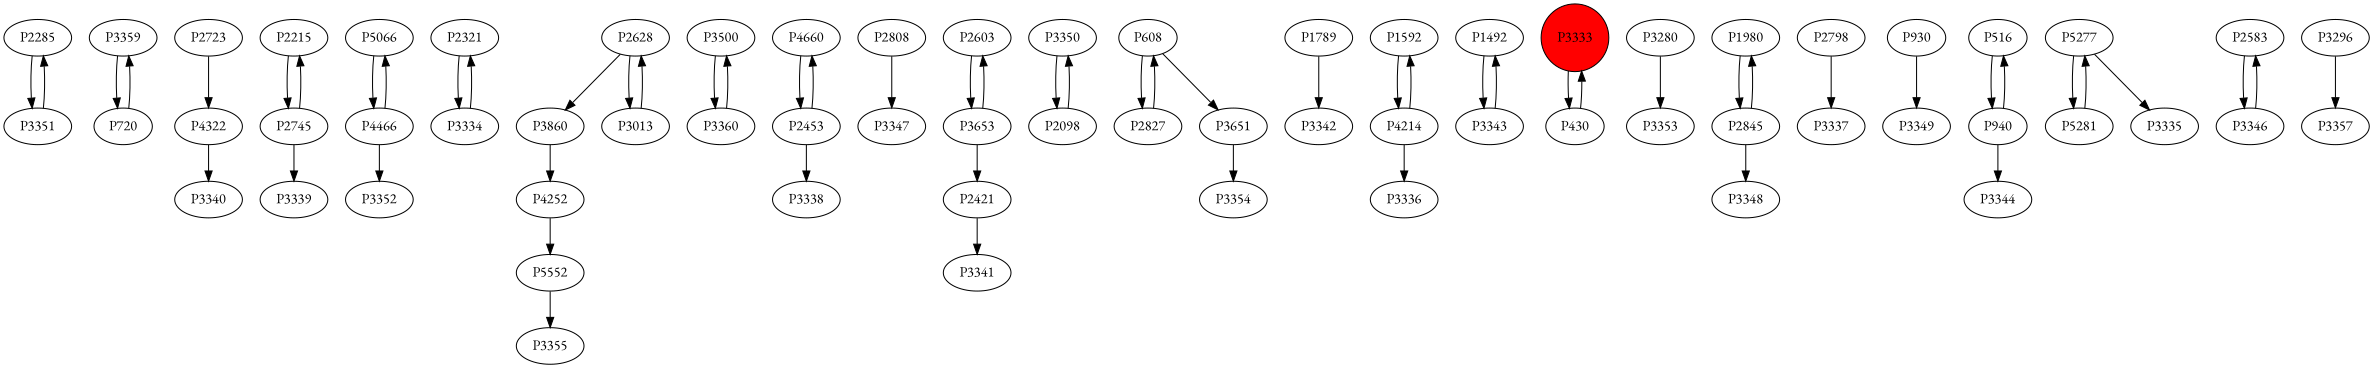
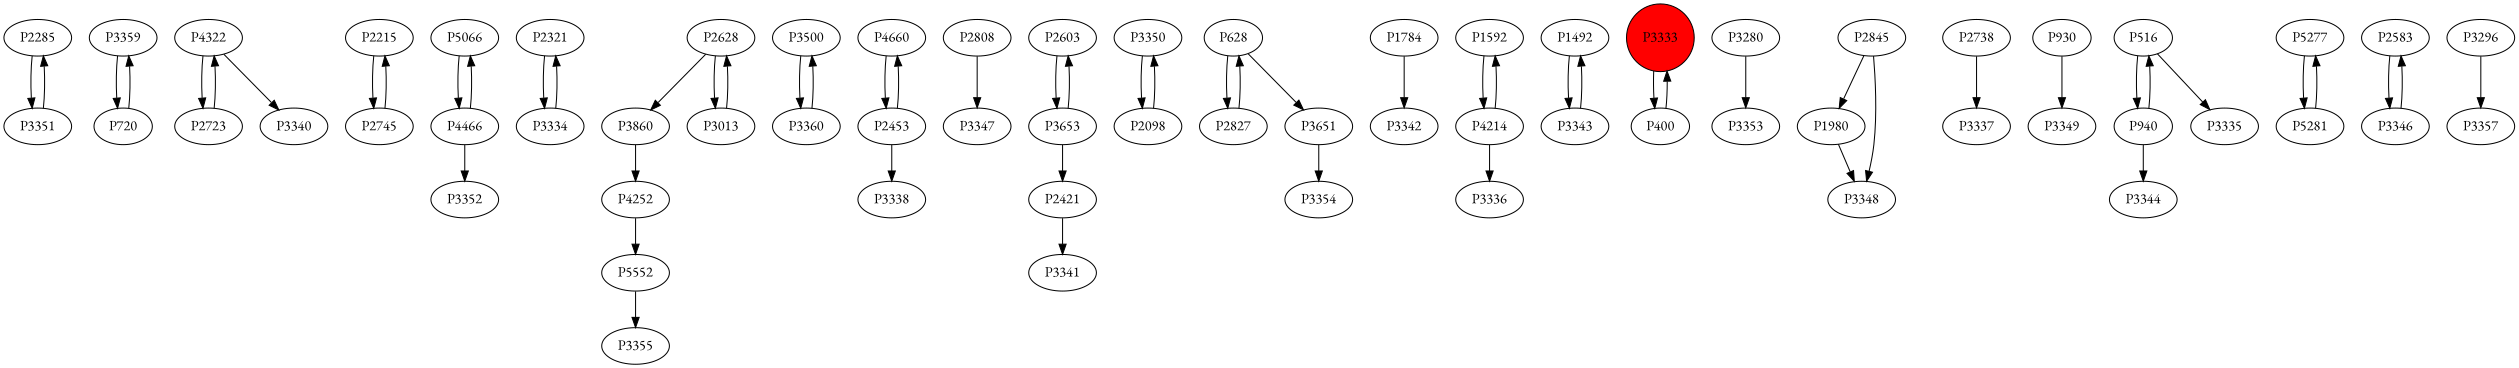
node "P608": label "P608" -> "P628"
node "P1789": label "P1789" -> "P1784"
node "P2798": label "P2798" -> "P2738"
edge "P4322" -> "P2723": added
edge "P1980" -> "P2845": now "P1980" -> "P3348"
edge "P5277" -> "P3335": now "P516" -> "P3335"
node "P430": label "P430" -> "P400"
node "P3339": removed
